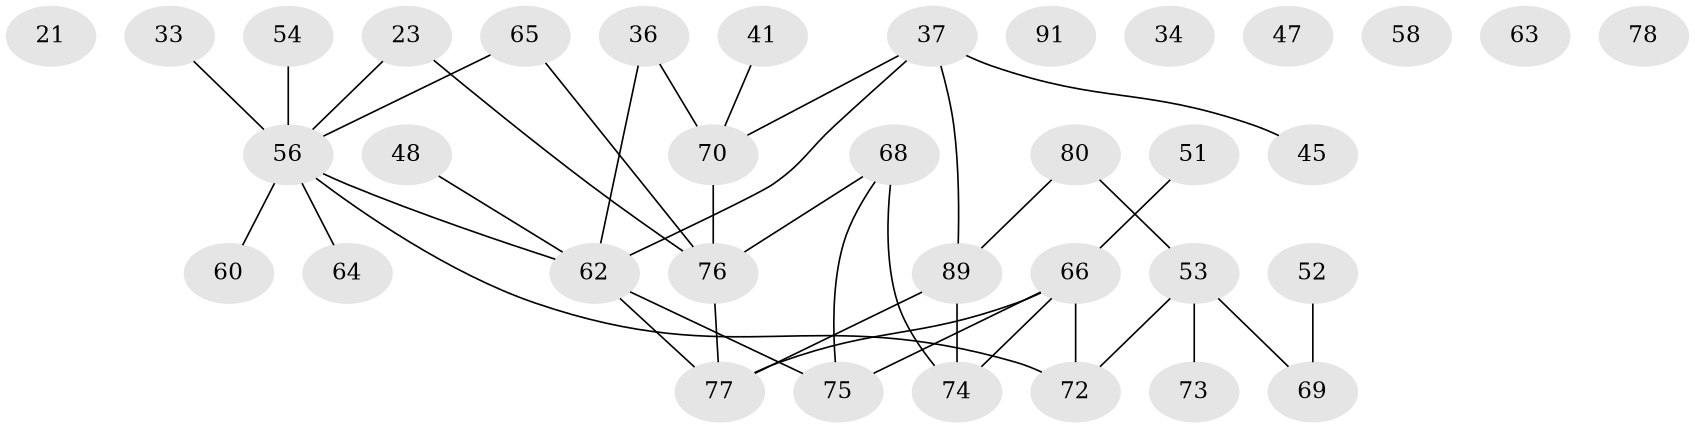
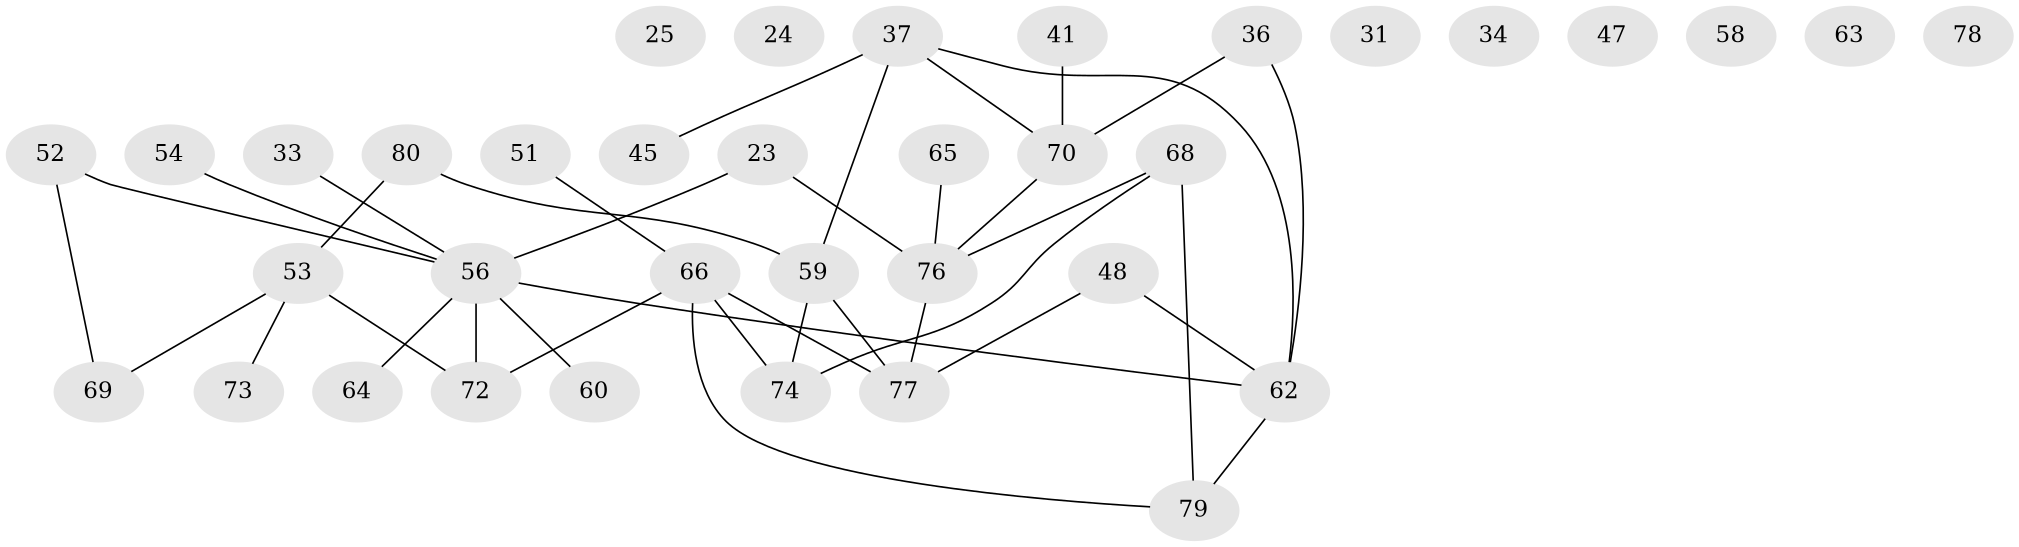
node "21": label "21" -> "25"
node "24": added
node "91": label "91" -> "31"
edge "65" -- "56": now "52" -- "56"
node "89": label "89" -> "59"
edge "62" -- "77": now "48" -- "77"
node "75": label "75" -> "79"
